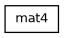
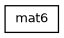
node "mat4": label "mat4" -> "mat6"
